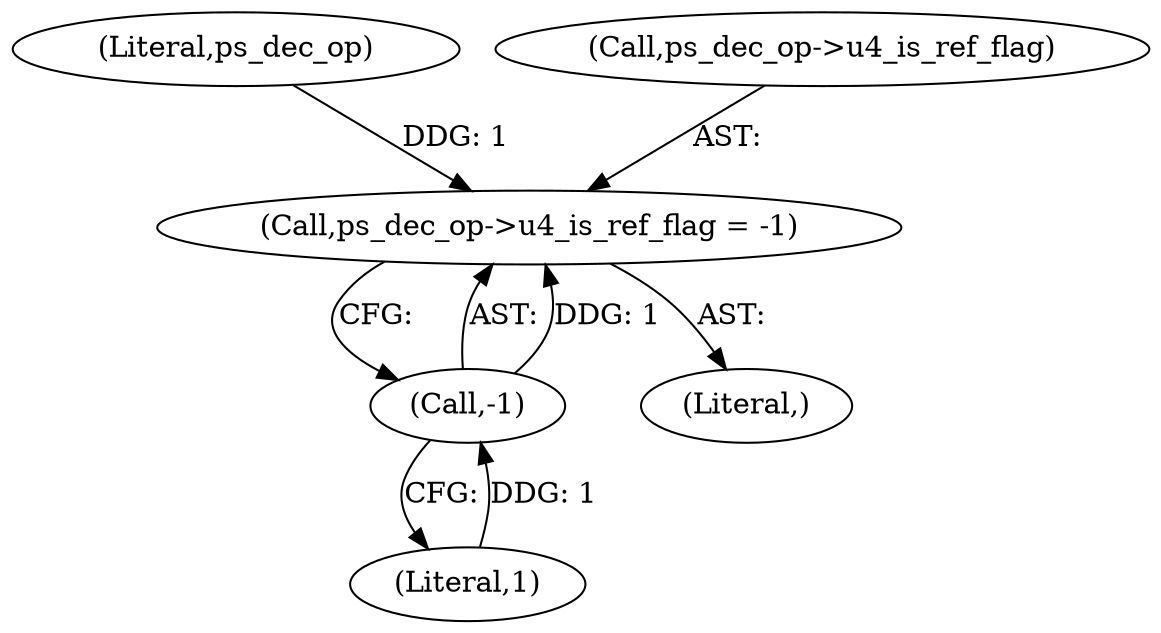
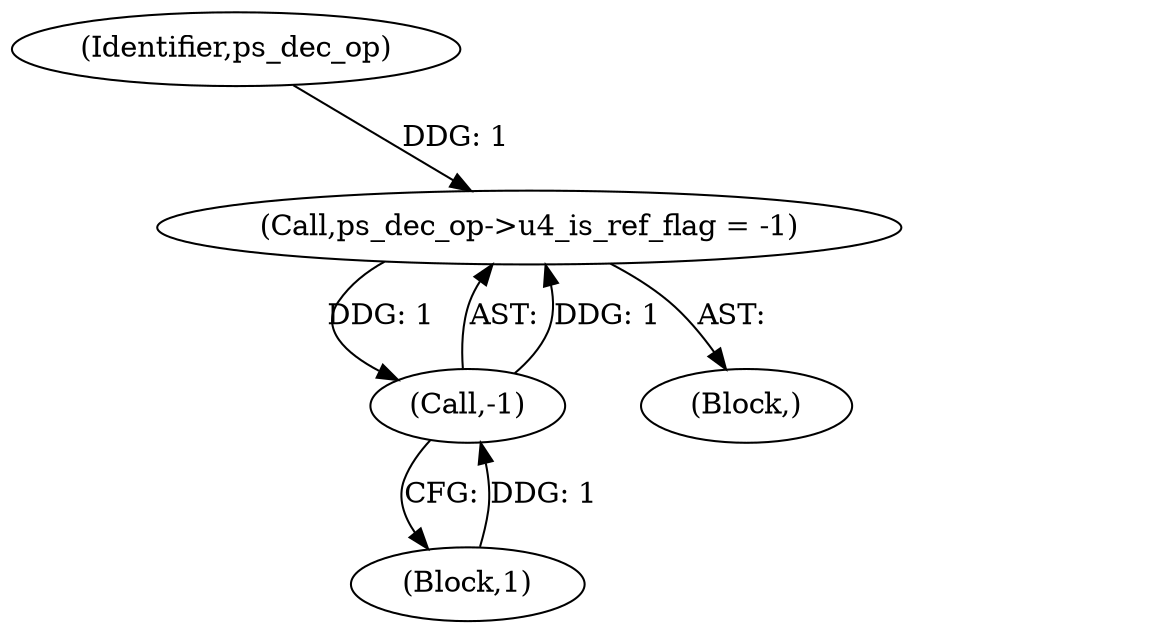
node "(Literal,ps_dec_op)": label "(Literal,ps_dec_op)" -> "(Identifier,ps_dec_op)"
node "(Call,ps_dec_op->u4_is_ref_flag)": removed
edge "(Call,ps_dec_op->u4_is_ref_flag = -1)" -> "(Call,-1)": label "CFG: " -> "DDG: 1"
node "(Literal,)": label "(Literal,)" -> "(Block,)"
node "(Literal,1)": label "(Literal,1)" -> "(Block,1)"
